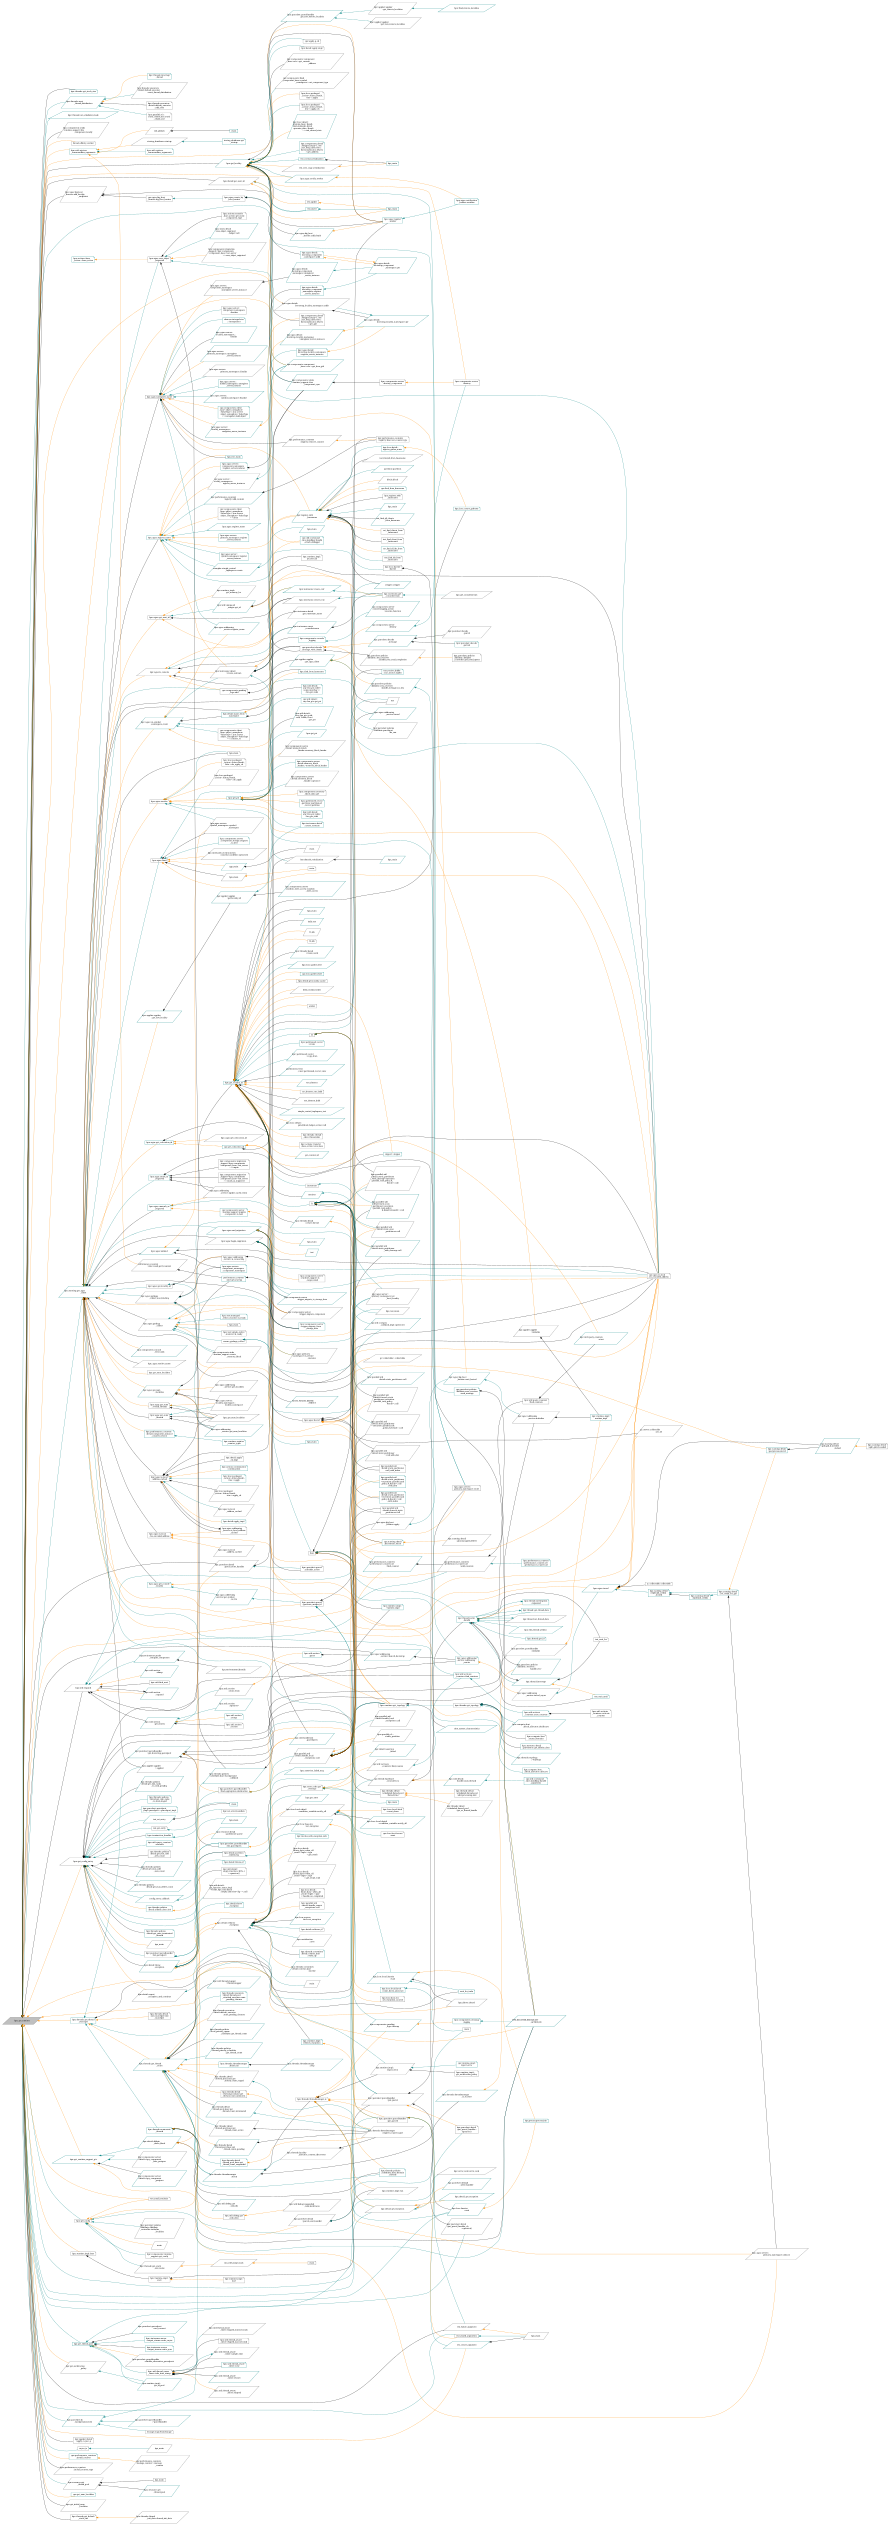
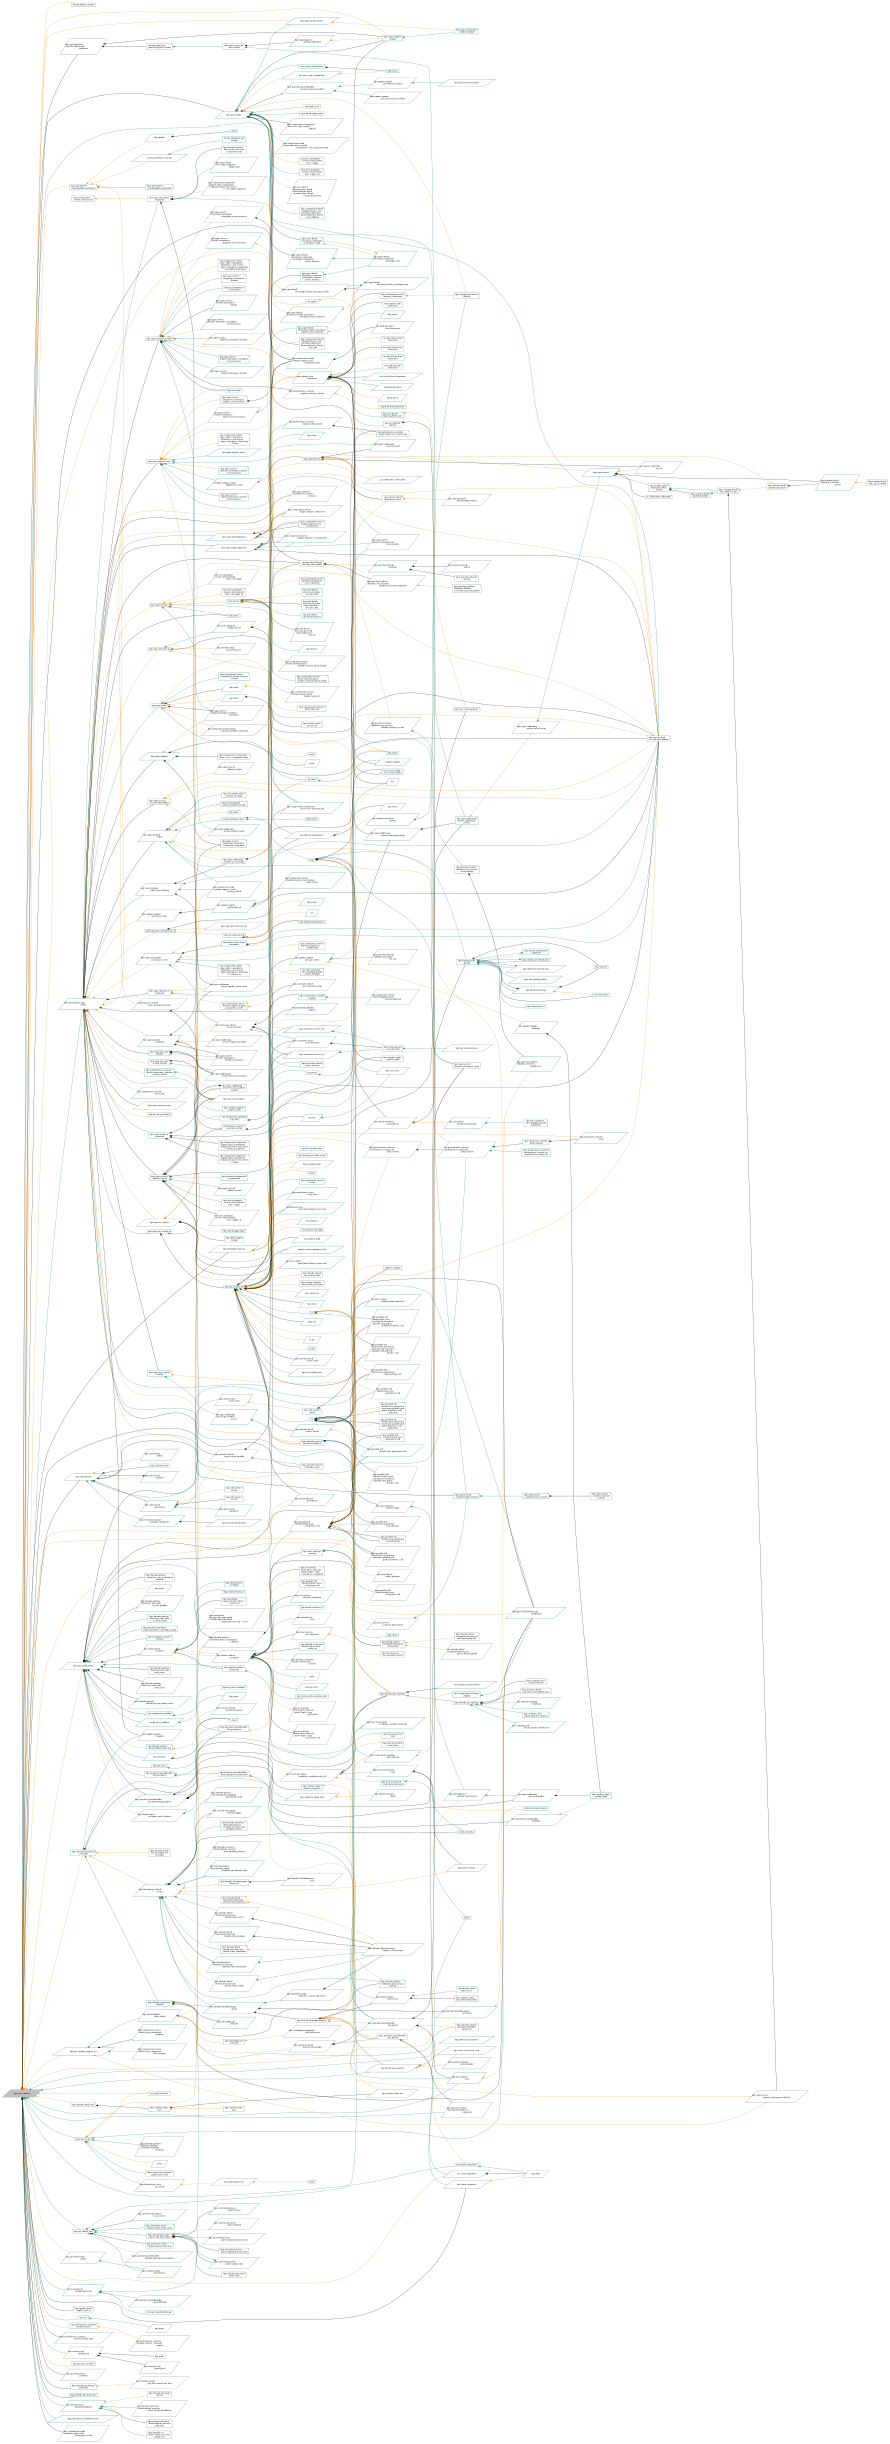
node "hpx::components::component _base< row >::~component_base": added
node "hpx::agas::addressing _service::get_localities": label "hpx::agas::addressing _service::get_localities" -> "hpx::agas::addressing _service::registry_localities"
